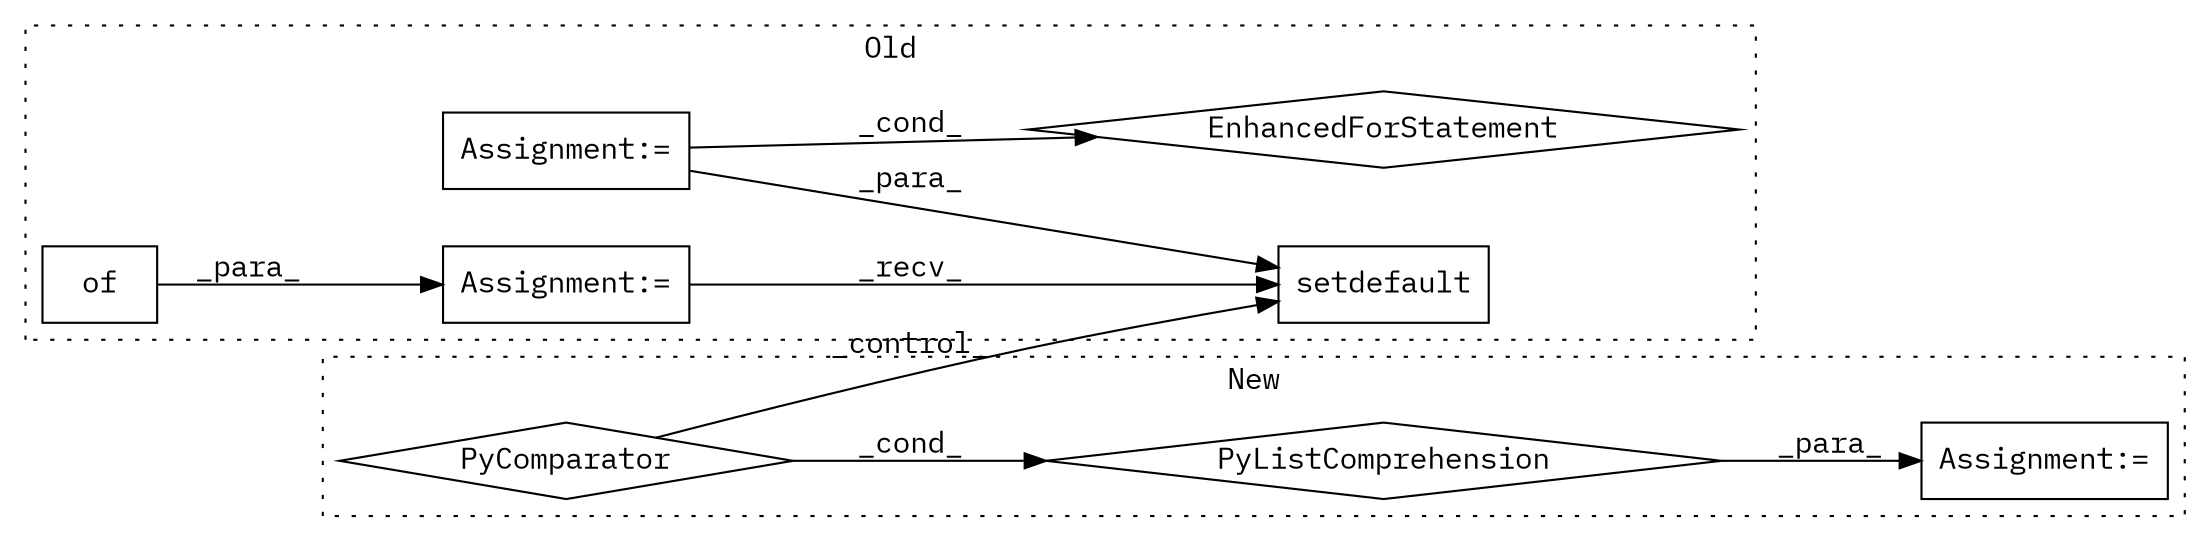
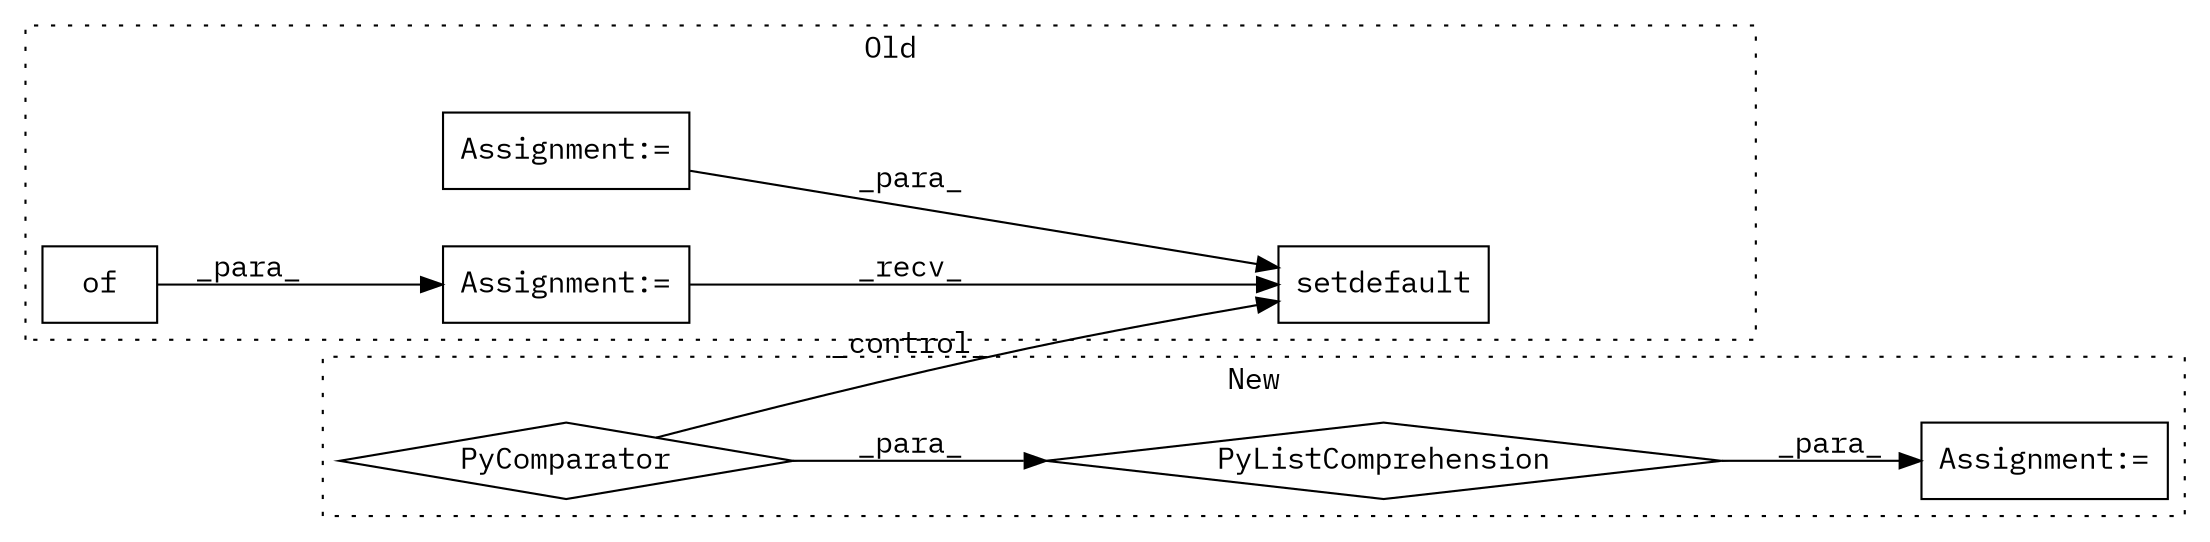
node "EnhancedForStatement": removed
edge "PyComparator" -> "PyListComprehension": label "_cond_" -> "_para_"
